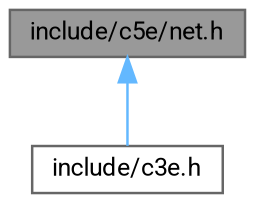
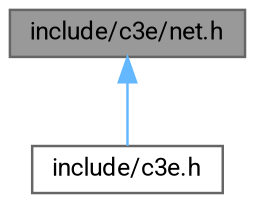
node "include/c5e/net.h": label "include/c5e/net.h" -> "include/c3e/net.h"
